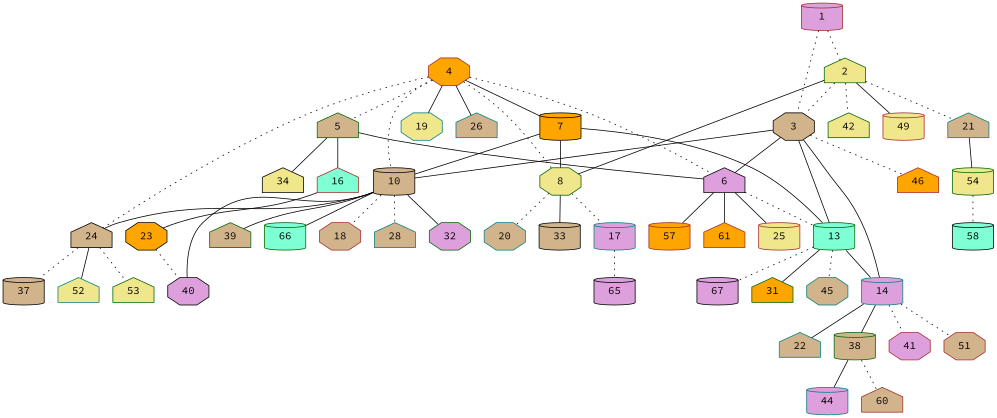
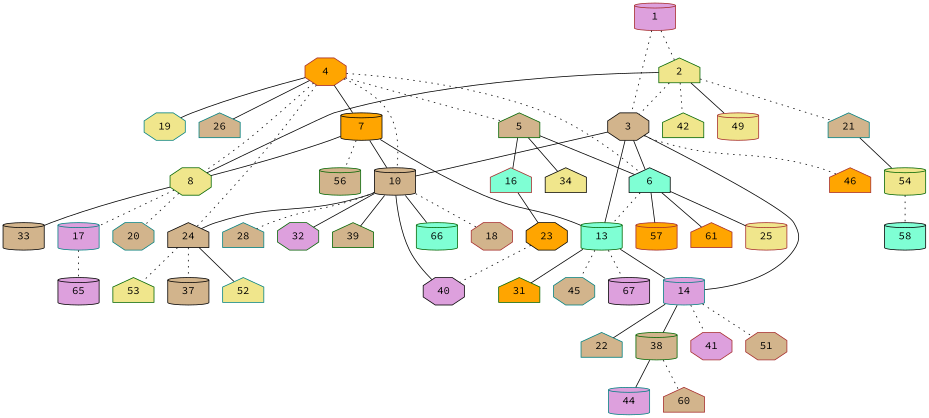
node "56": added
node "6": fillcolor plum -> aquamarine
